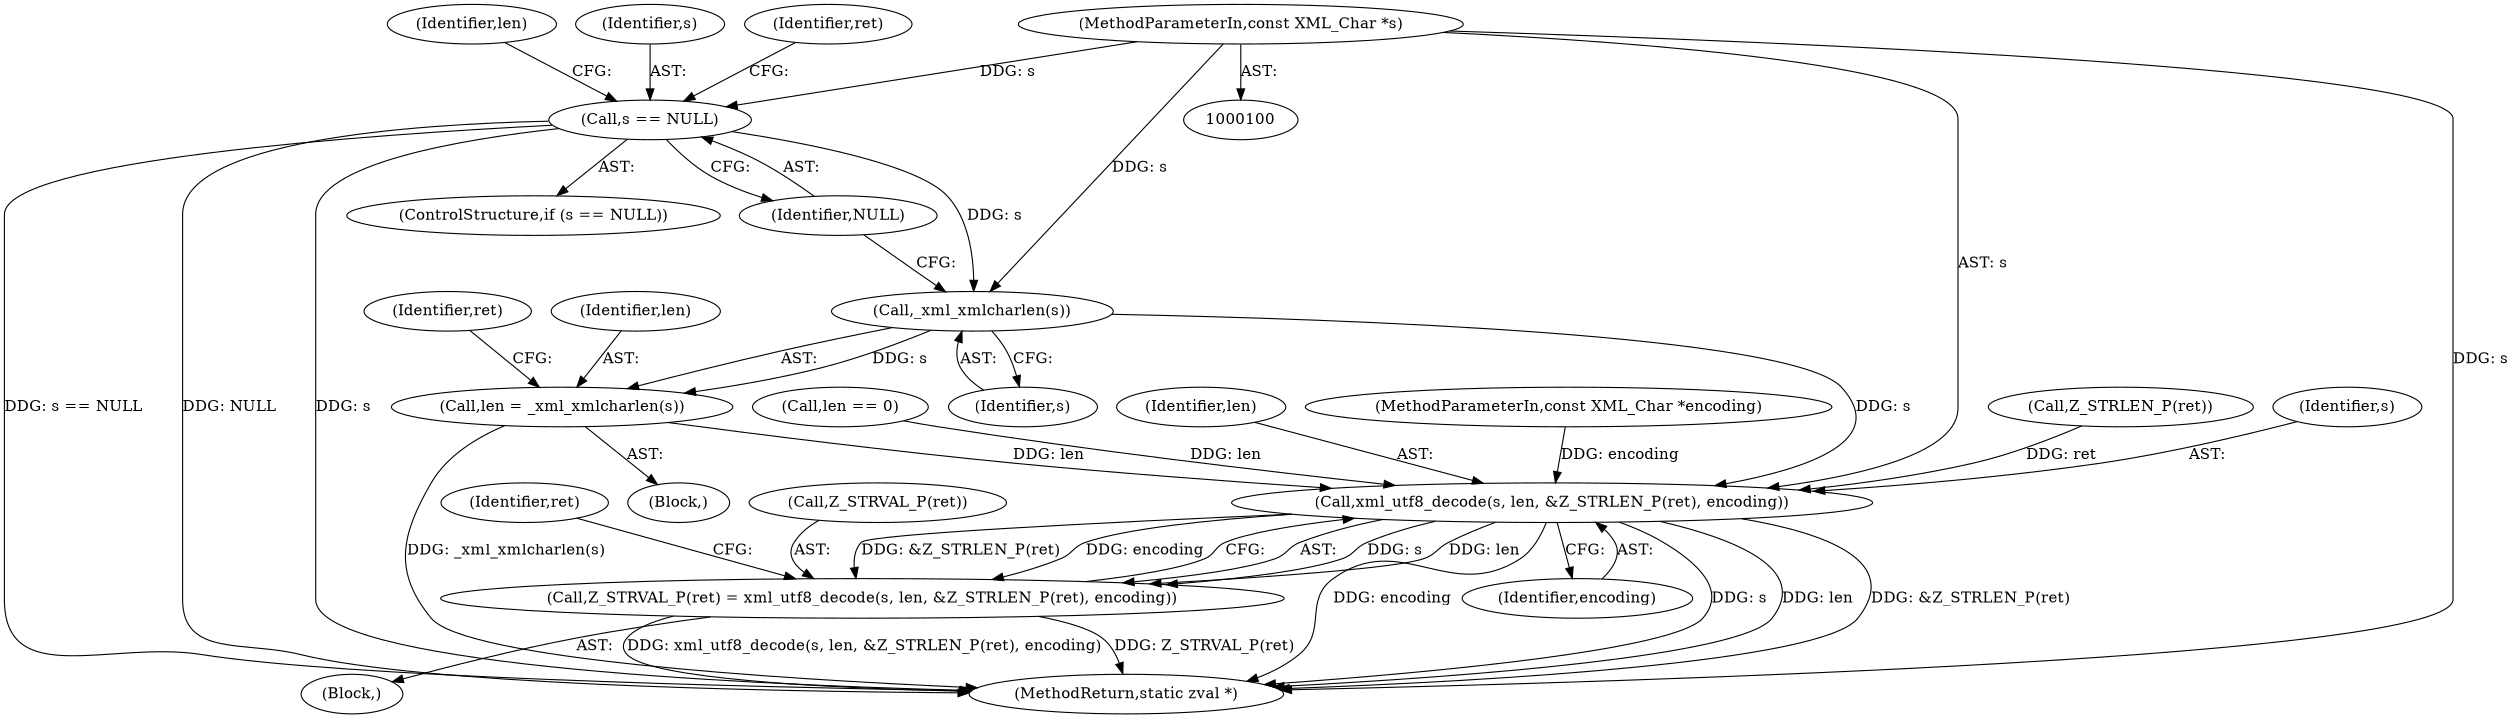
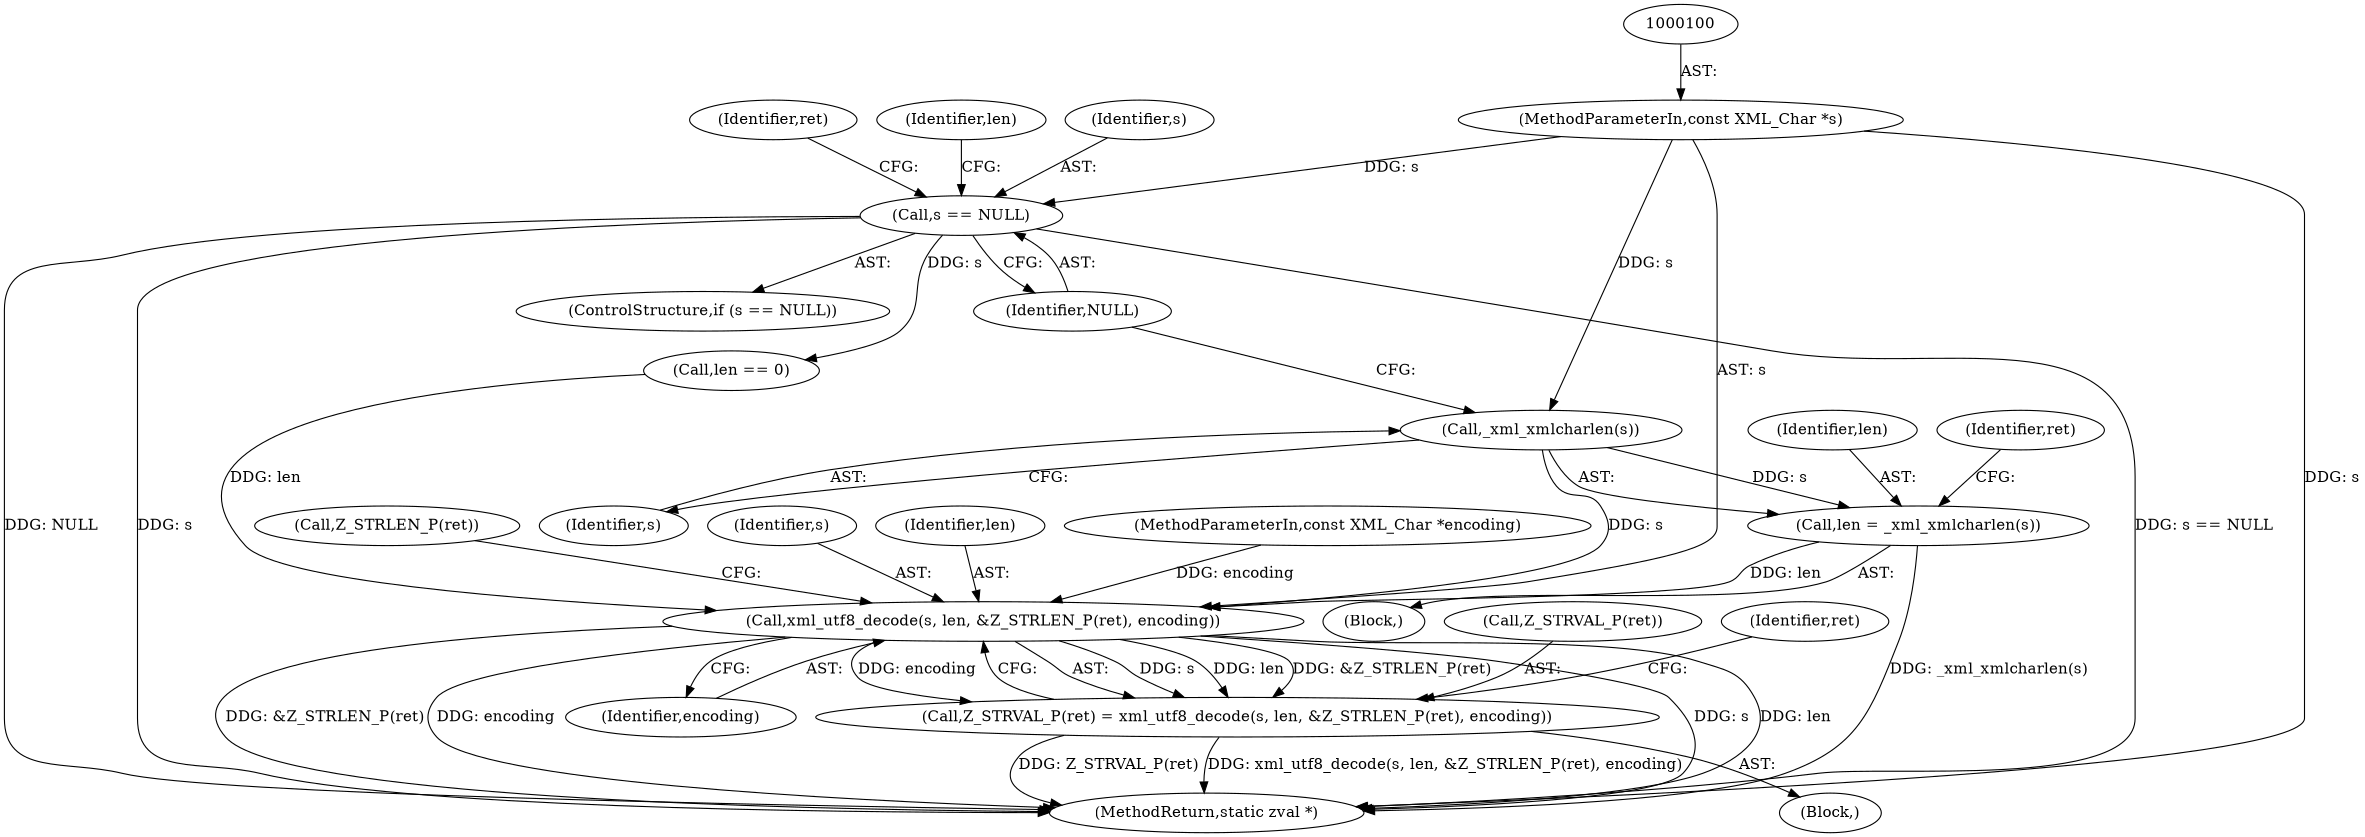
edge "(MethodParameterIn,const XML_Char *s)" -> "1000100": reversed
edge "(Call,s == NULL)" -> "(Call,_xml_xmlcharlen(s))": now "(Call,s == NULL)" -> "(Call,len == 0)"
edge "(Call,Z_STRLEN_P(ret))" -> "(Call,xml_utf8_decode(s, len, &Z_STRLEN_P(ret), encoding))": label "DDG: ret" -> "CFG: "
